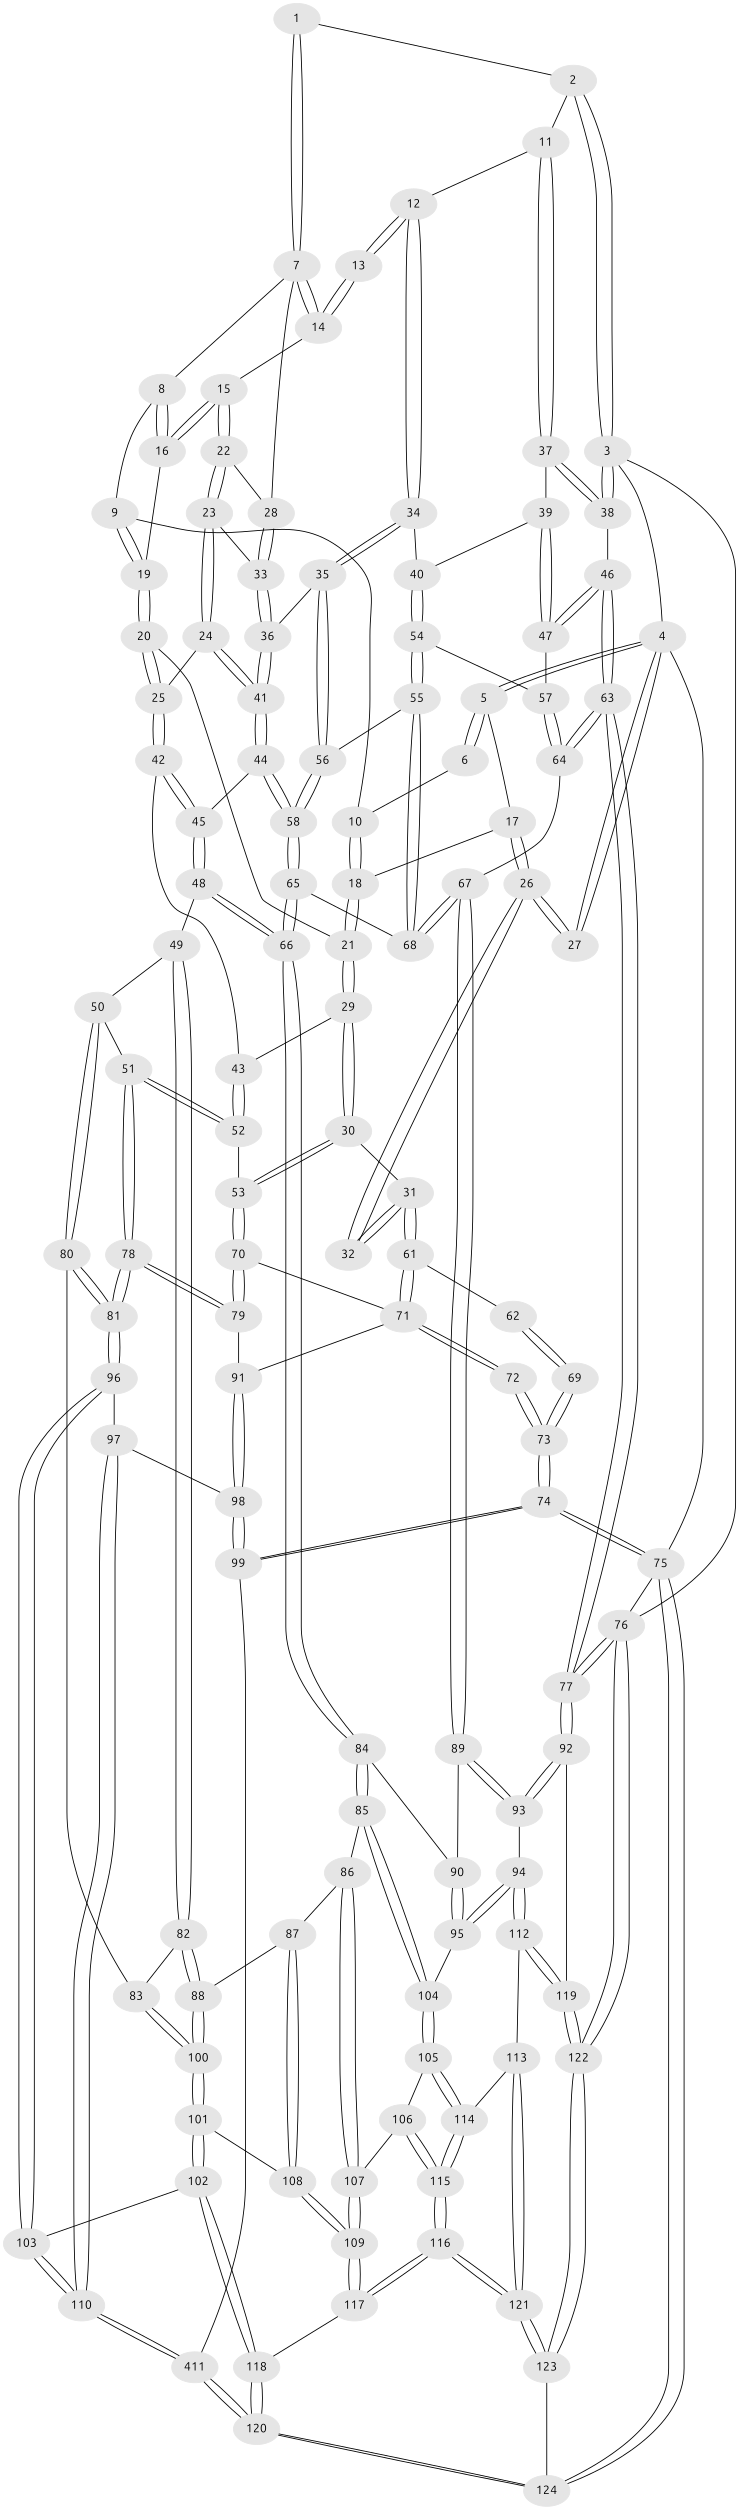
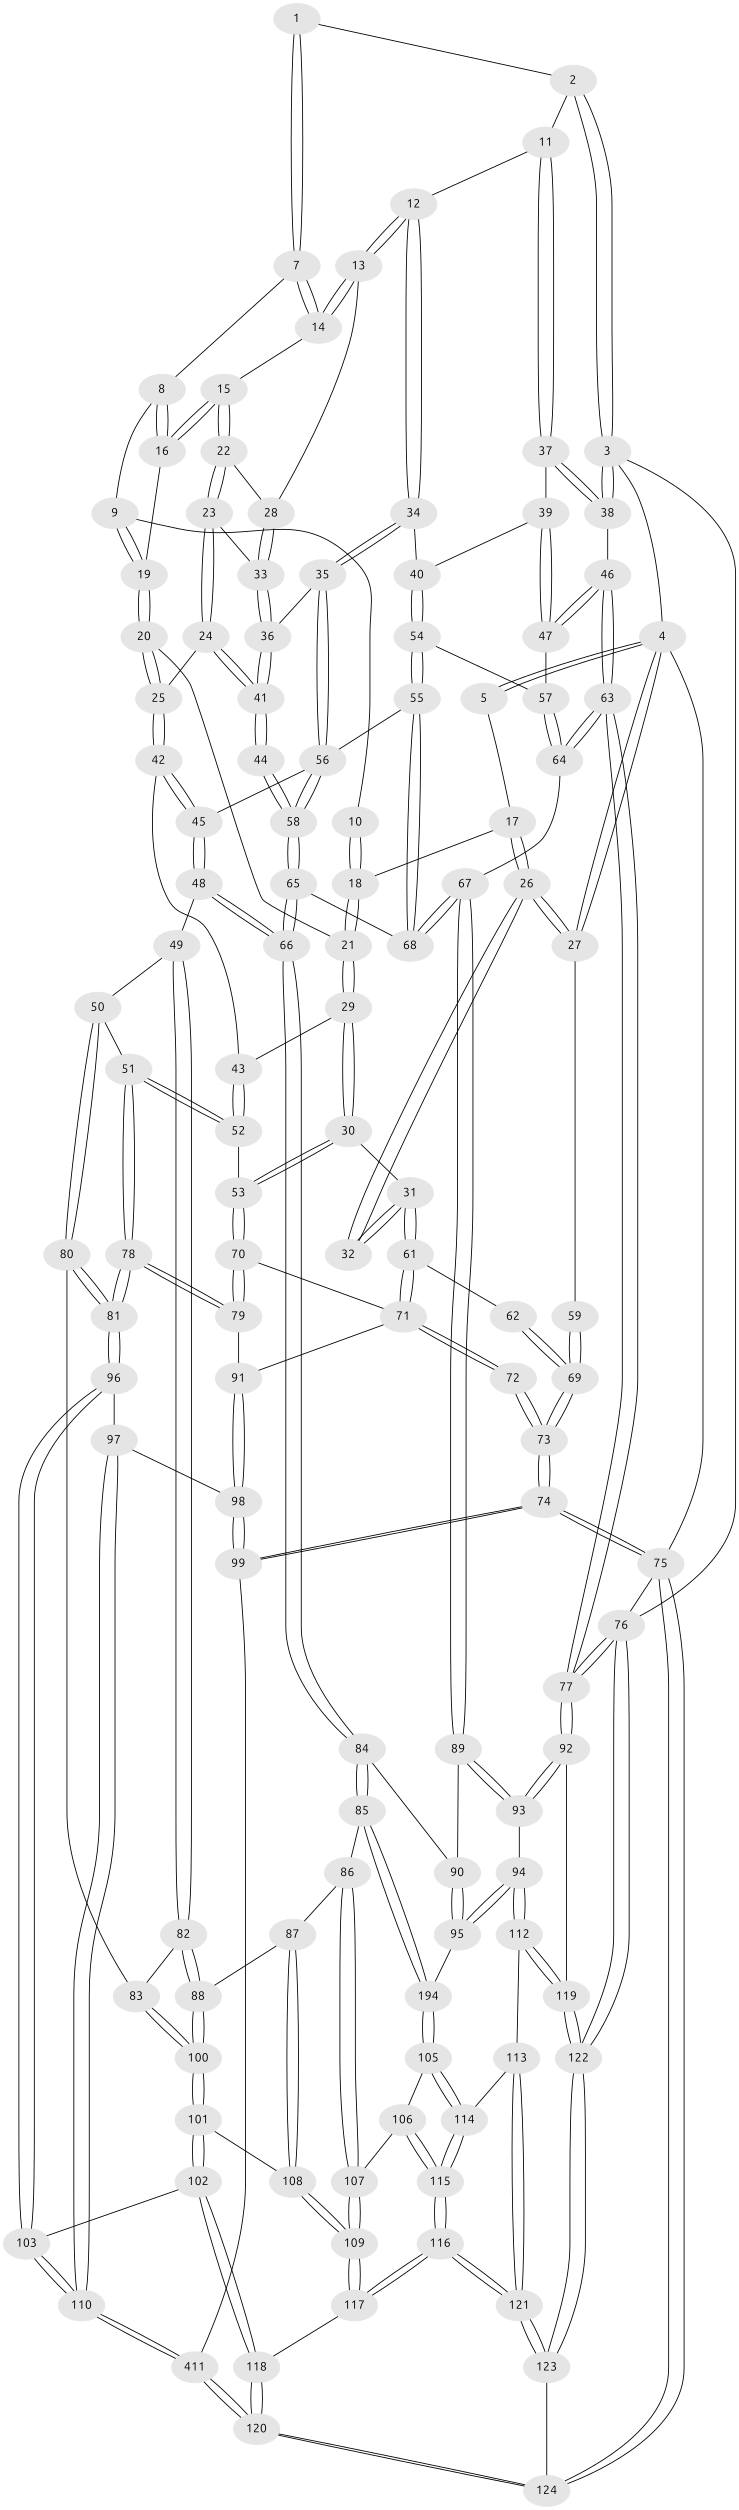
edge "7" -- "28": now "13" -- "28"
node "6": removed
edge "44" -- "45": now "56" -- "45"
node "59": added
node "104": label "104" -> "194"
